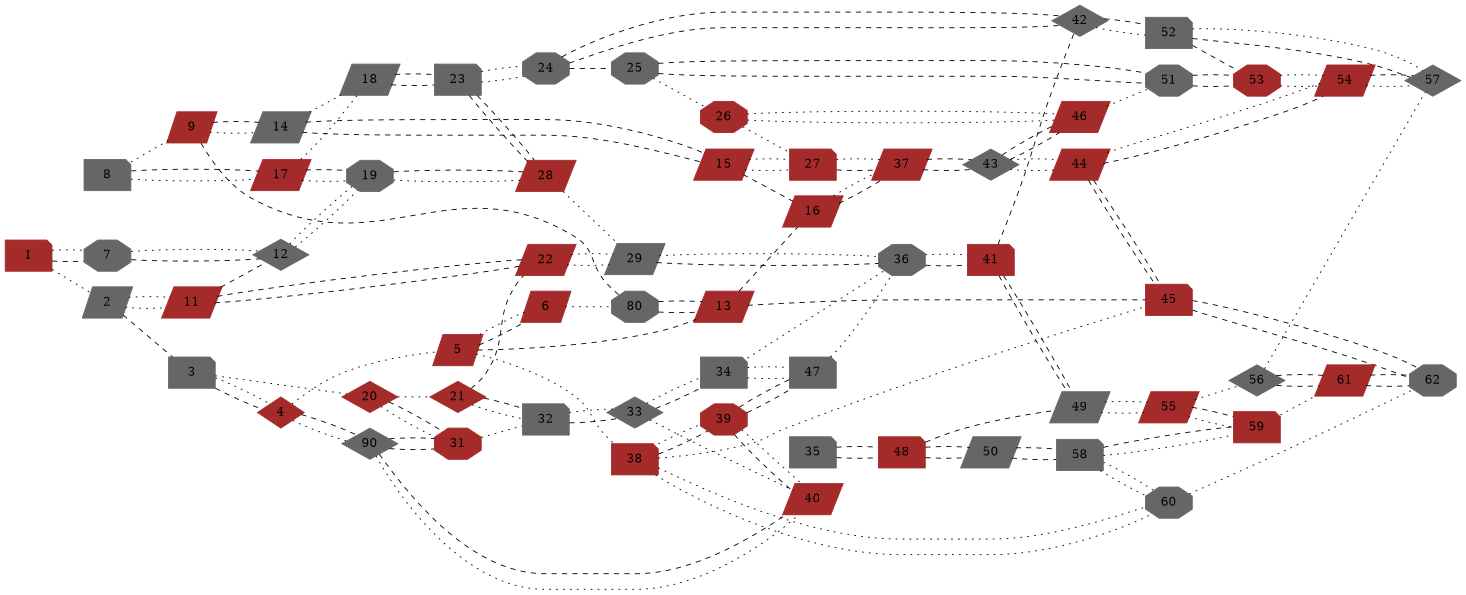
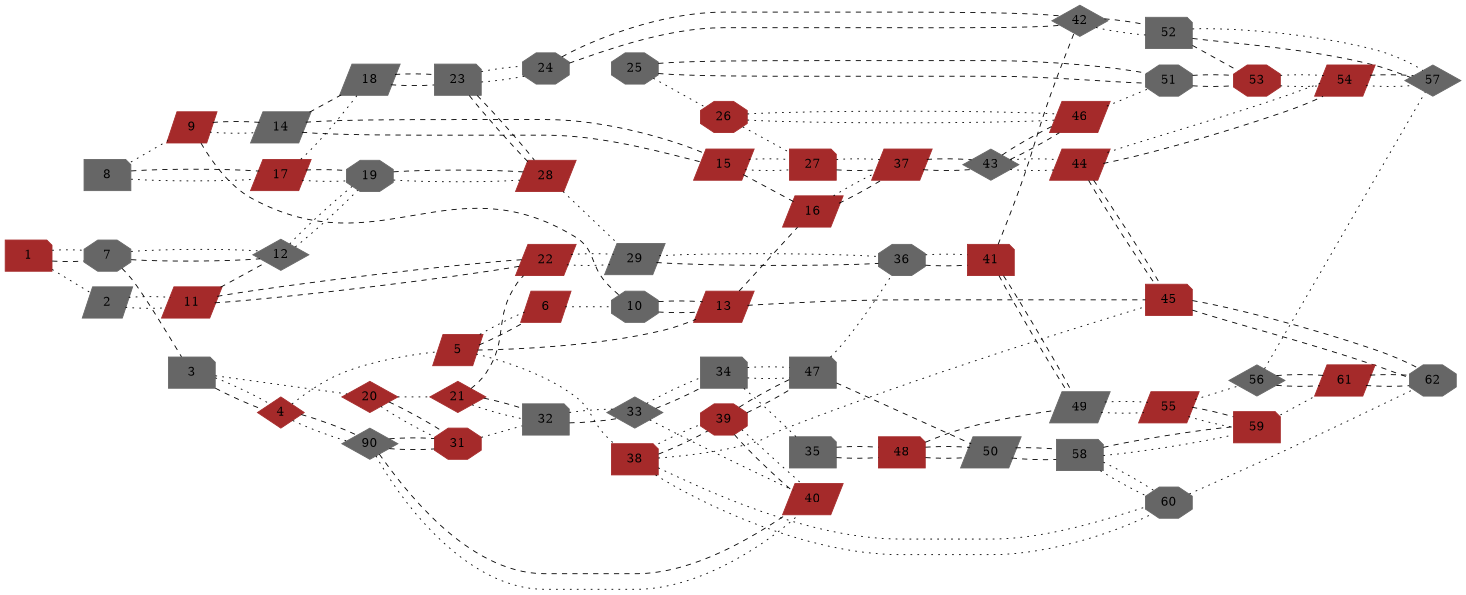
edge "24" -- "25": removed
edge "18" -- "14": style dotted -> dashed
node "80": label "80" -> "10"
edge "36" -- "34": now "35" -- "34"
edge "2" -- "3": now "7" -- "3"
edge "47" -- "50": added
